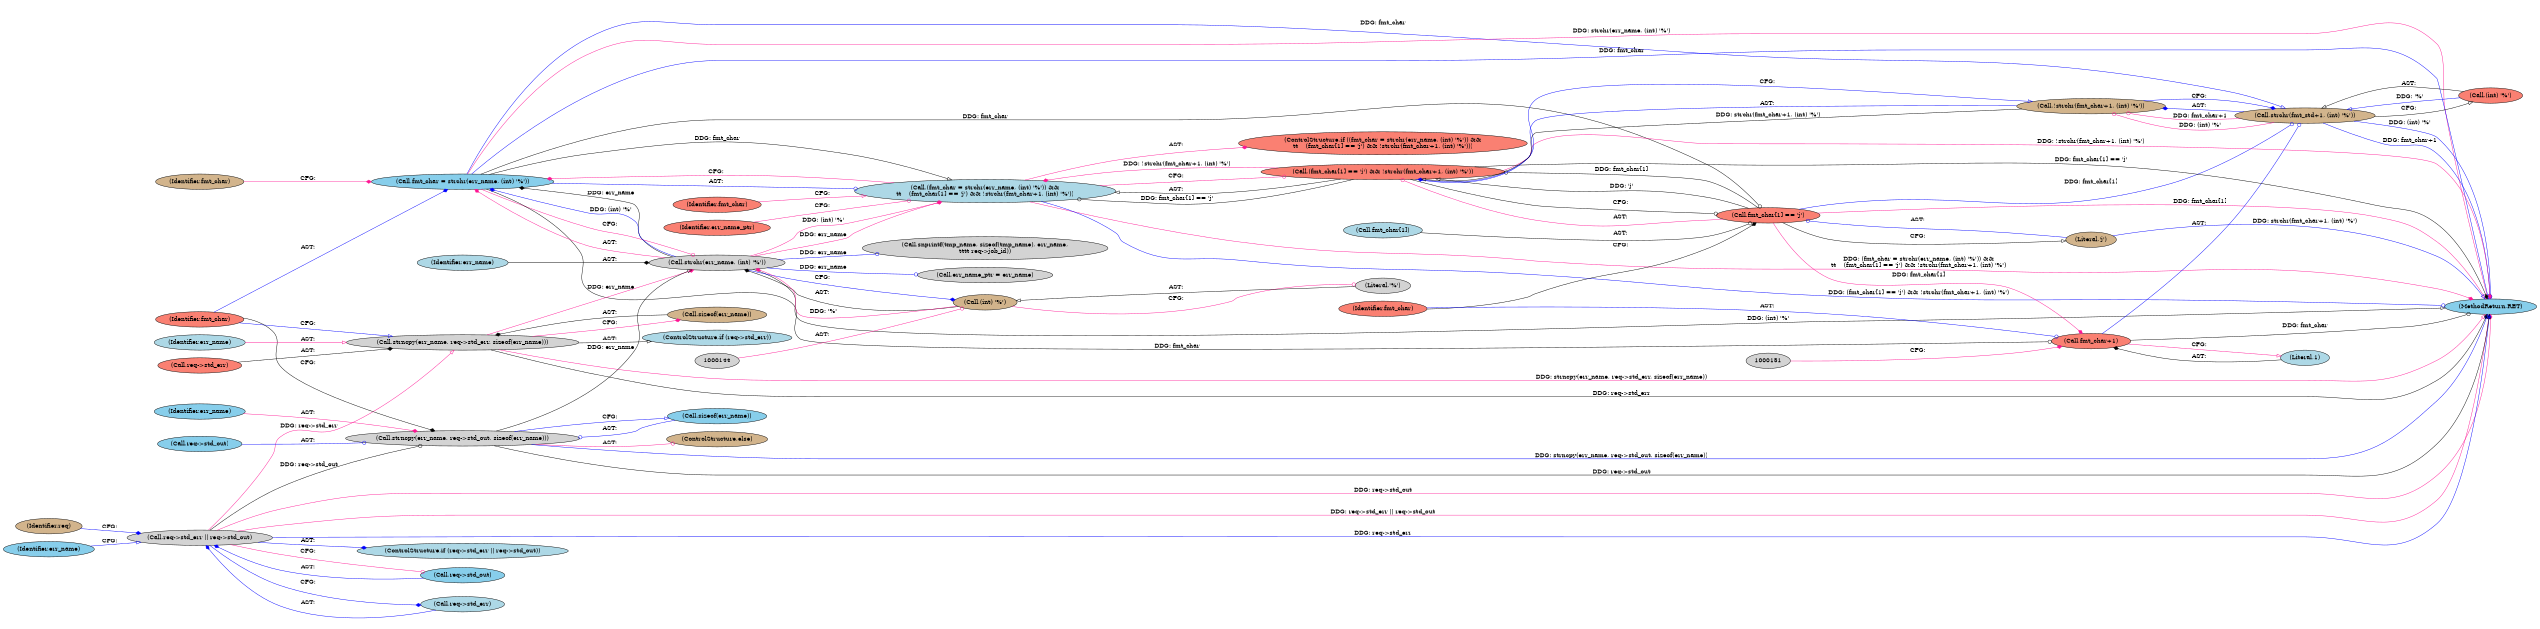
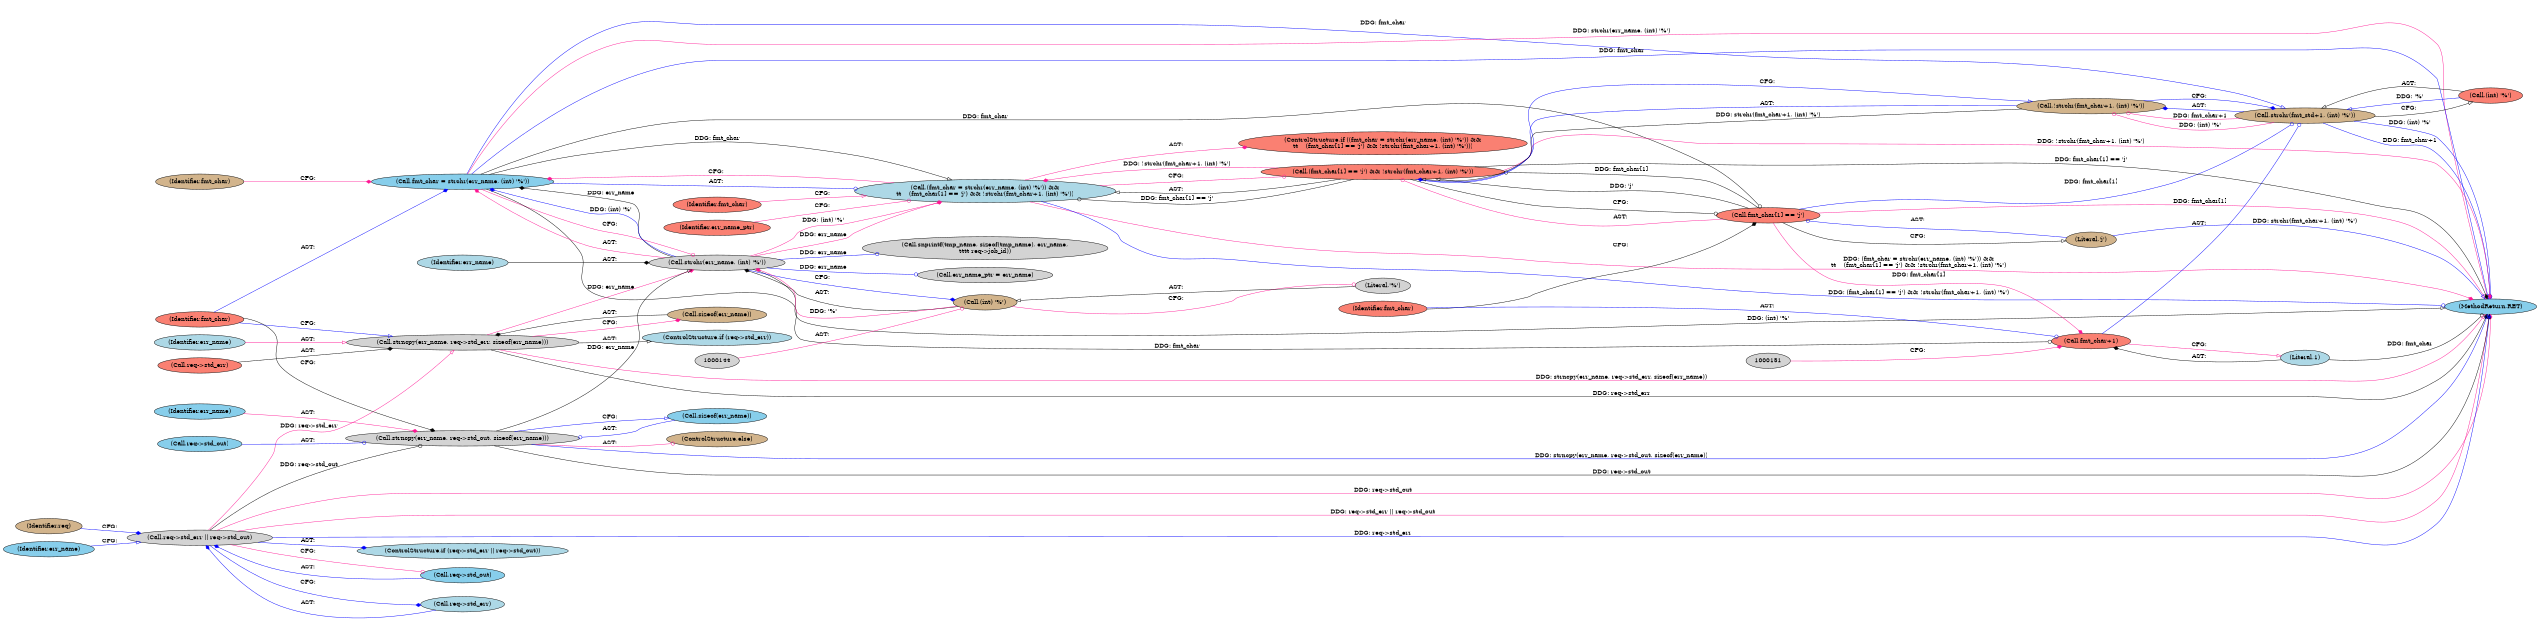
node "(Call,fmt_char[1])": removed
edge "(Call,fmt_char+1)" -> "(MethodReturn,RET)": now "(Literal,1)" -> "(MethodReturn,RET)"
